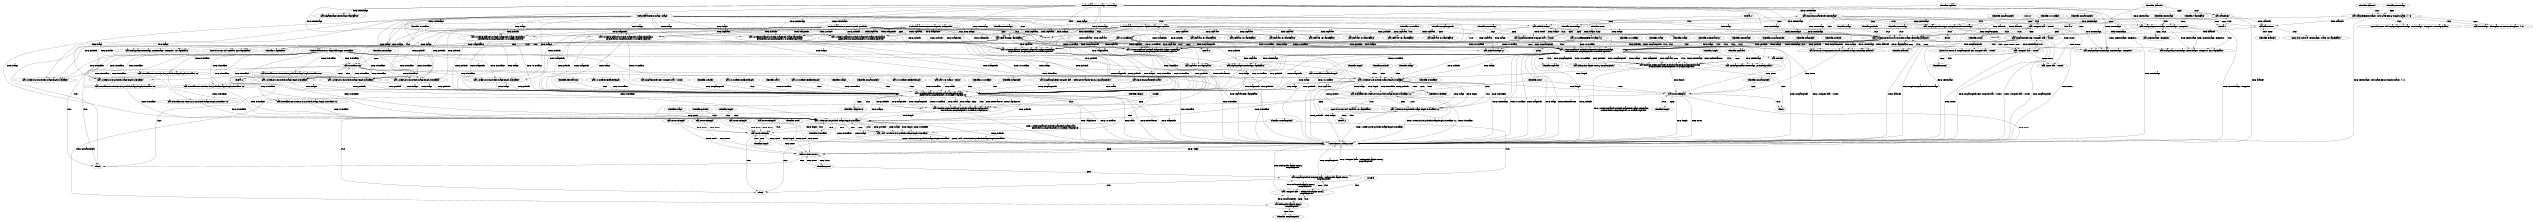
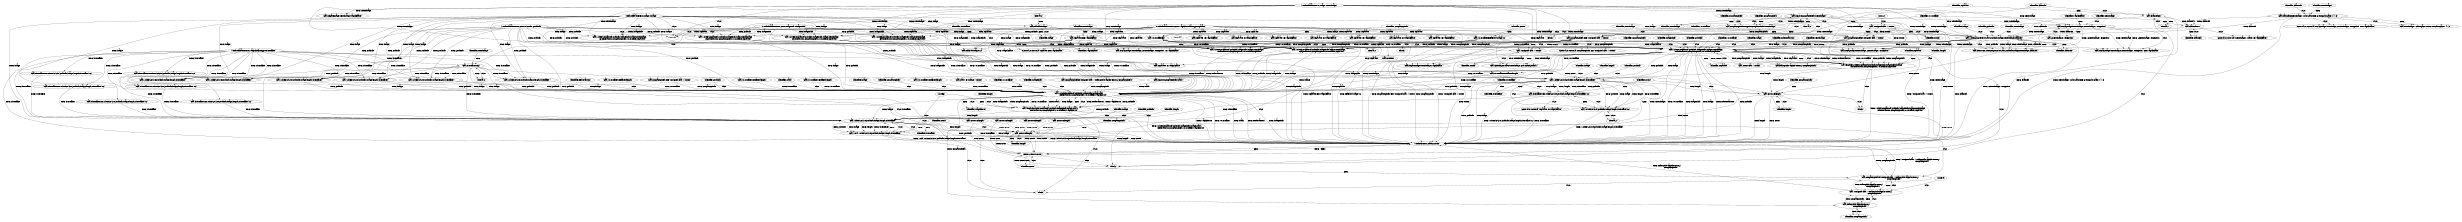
edge "(Call,rows_offset=TellBlob(image)+2)" -> "(MethodReturn,static ssize_t)": label "DDG: compact_pixels" -> "DDG: TellBlob(image)+2"
edge "(Call,compact_pixels=AcquireCompactPixels(next_image))" -> "(MethodReturn,static ssize_t)": removed, label "DDG: AcquireCompactPixels(next_image)"
